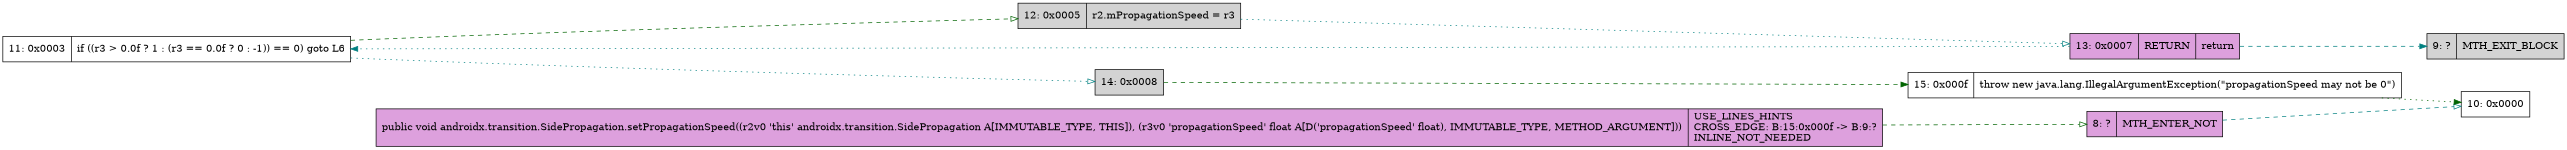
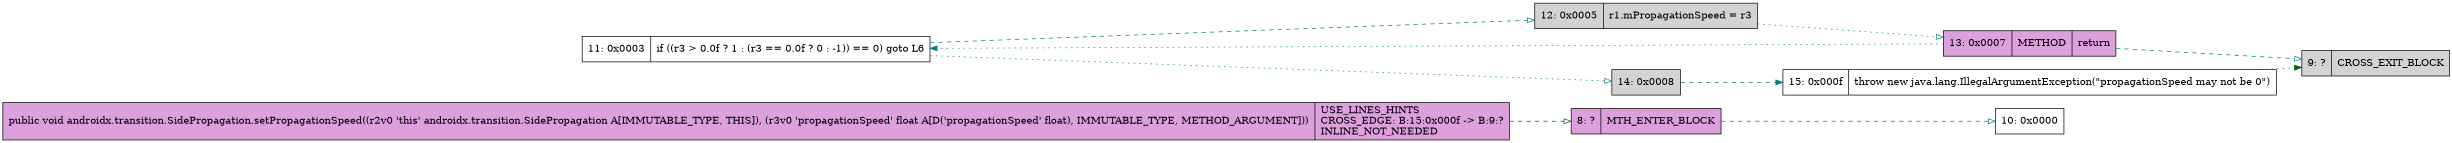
node "12: 0x0005": text "r2.mPropagationSpeed = r3" -> "r1.mPropagationSpeed = r3"
edge "11: 0x0003" -> "12: 0x0005": color darkgreen -> teal
node "13: 0x0007": text "RETURN" -> "METHOD"
edge "13: 0x0007" -> "9: ?": arrowhead normal -> onormal
node "9: ?": text "MTH_EXIT_BLOCK" -> "CROSS_EXIT_BLOCK"
edge "14: 0x0008" -> "15: 0x000f": color darkgreen -> teal
edge "15: 0x000f" -> "10: 0x0000": now "15: 0x000f" -> "9: ?"
node "8: ?": text "MTH_ENTER_NOT" -> "MTH_ENTER_BLOCK"
